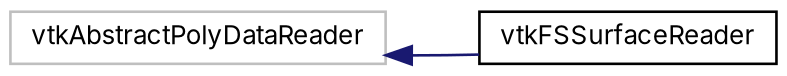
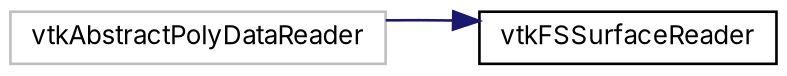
edge "vtkFSSurfaceReader" -> "vtkAbstractPolyDataReader": reversed
